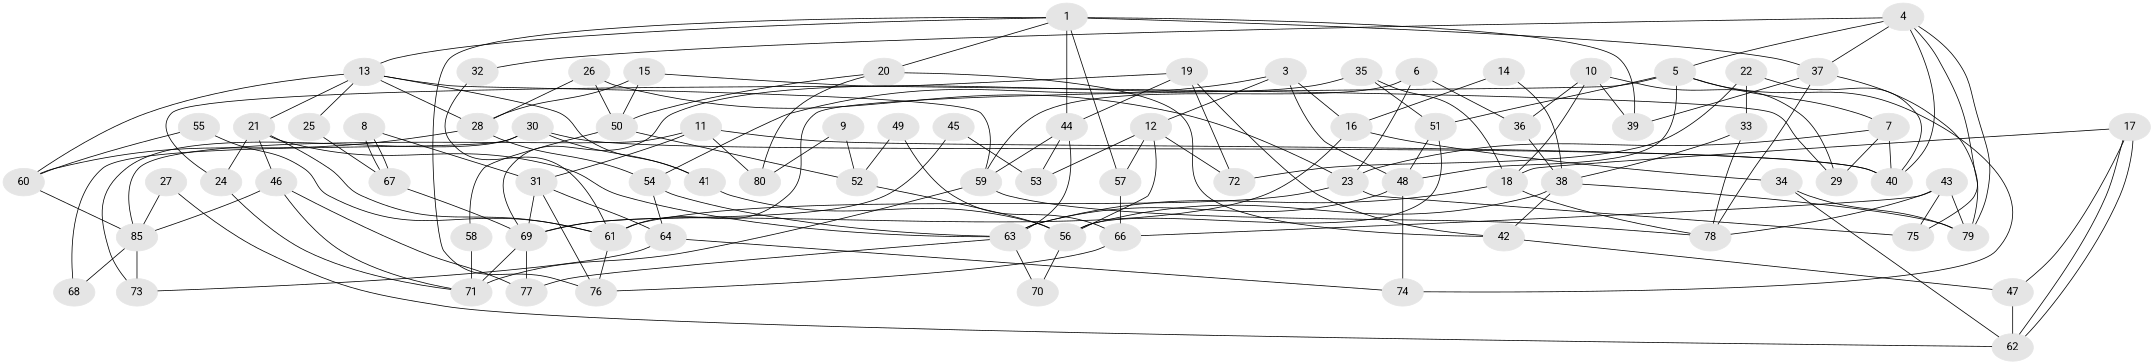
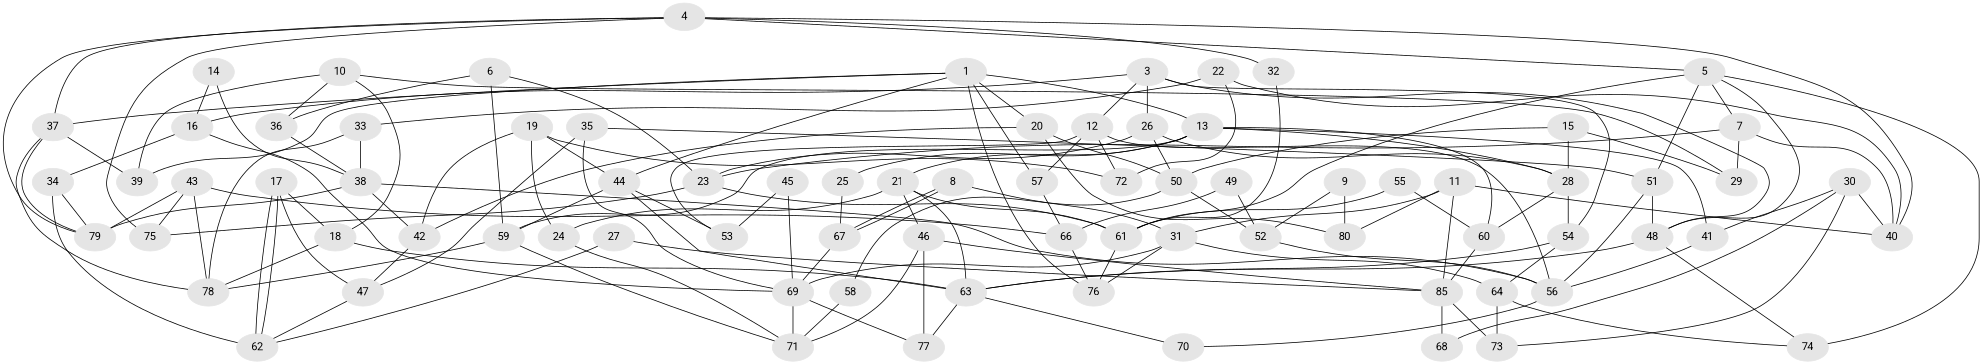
edge "3" -- "26": added
edge "35" -- "18": now "35" -- "47"
